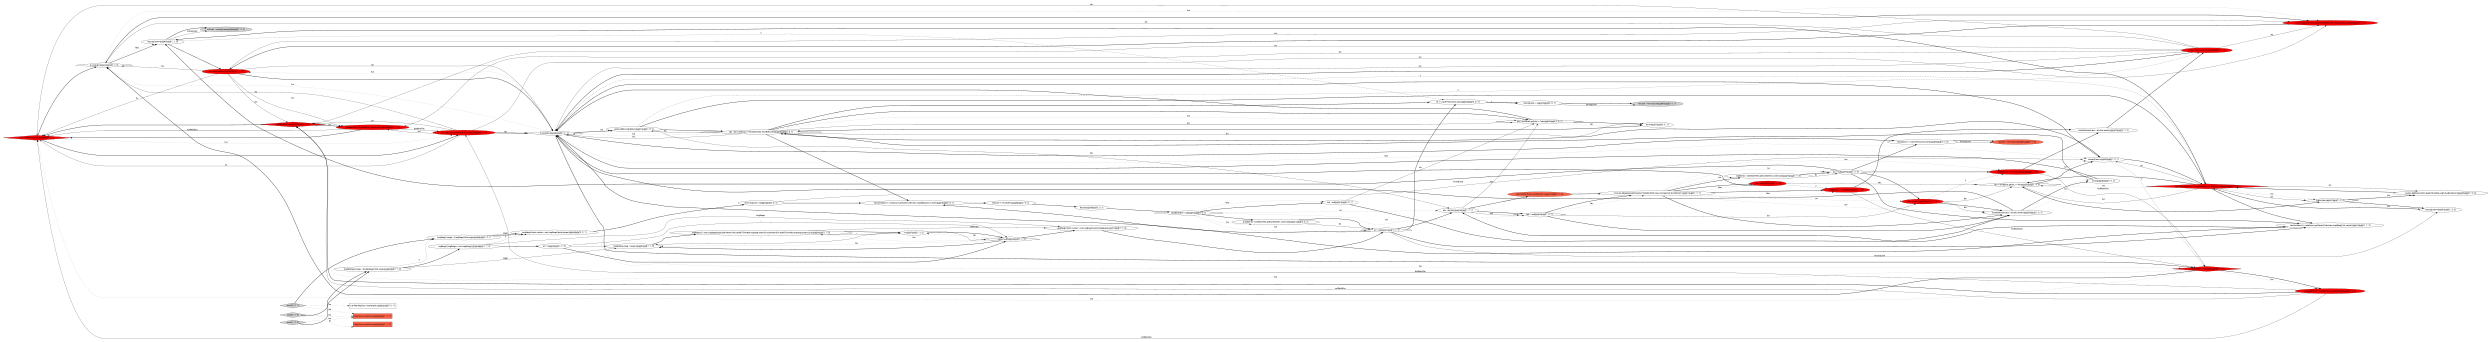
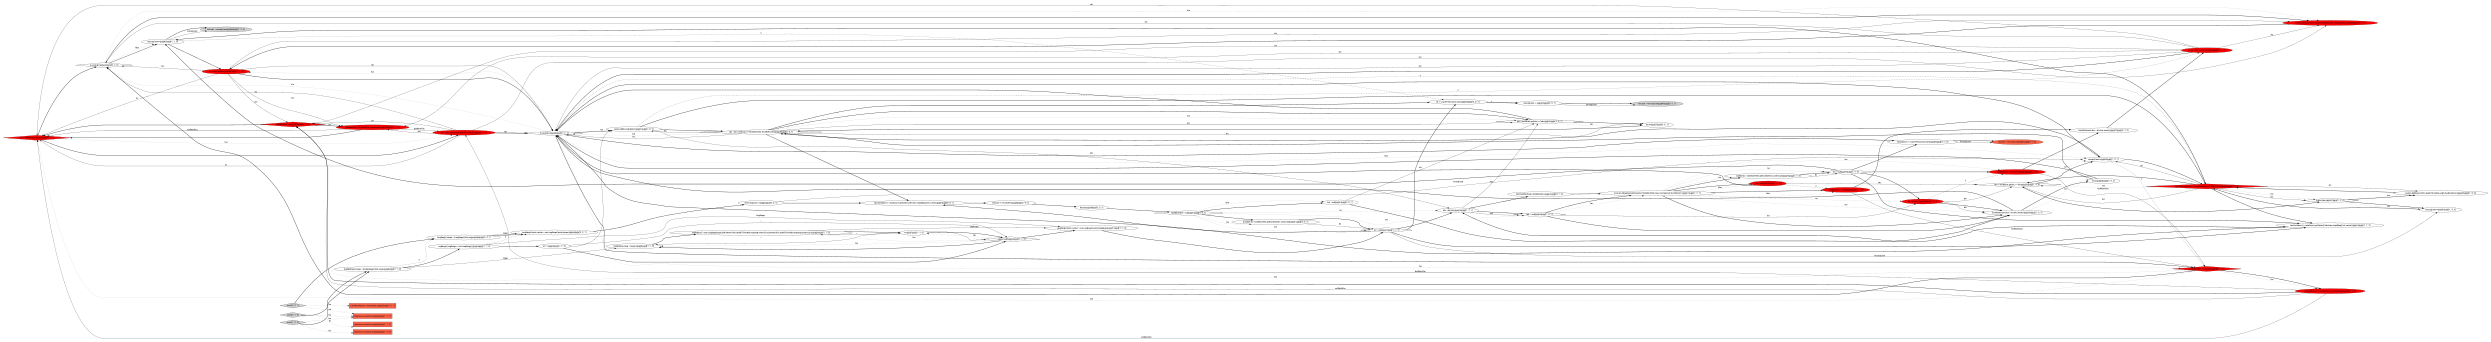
node "final DocIdSetIterator fastMatchDocs@@@16@@@['0', '1', '0']": fillcolor tomato -> white
edge "int i = 0@@@5@@@['1', '1', '0']" -> "DoubleRange range = ranges(i(@@@8@@@['1', '1', '0']": now "int i = 0@@@5@@@['1', '1', '0']" -> "counter.add(fv.longVal(doc))@@@31@@@['1', '0', '1']"
node "List<MatchingDocs> matchingDocs@@@2@@@['0', '0', '1']": fillcolor white -> tomato
node "ValueSource valueSource@@@2@@@['1', '0', '0']": added
